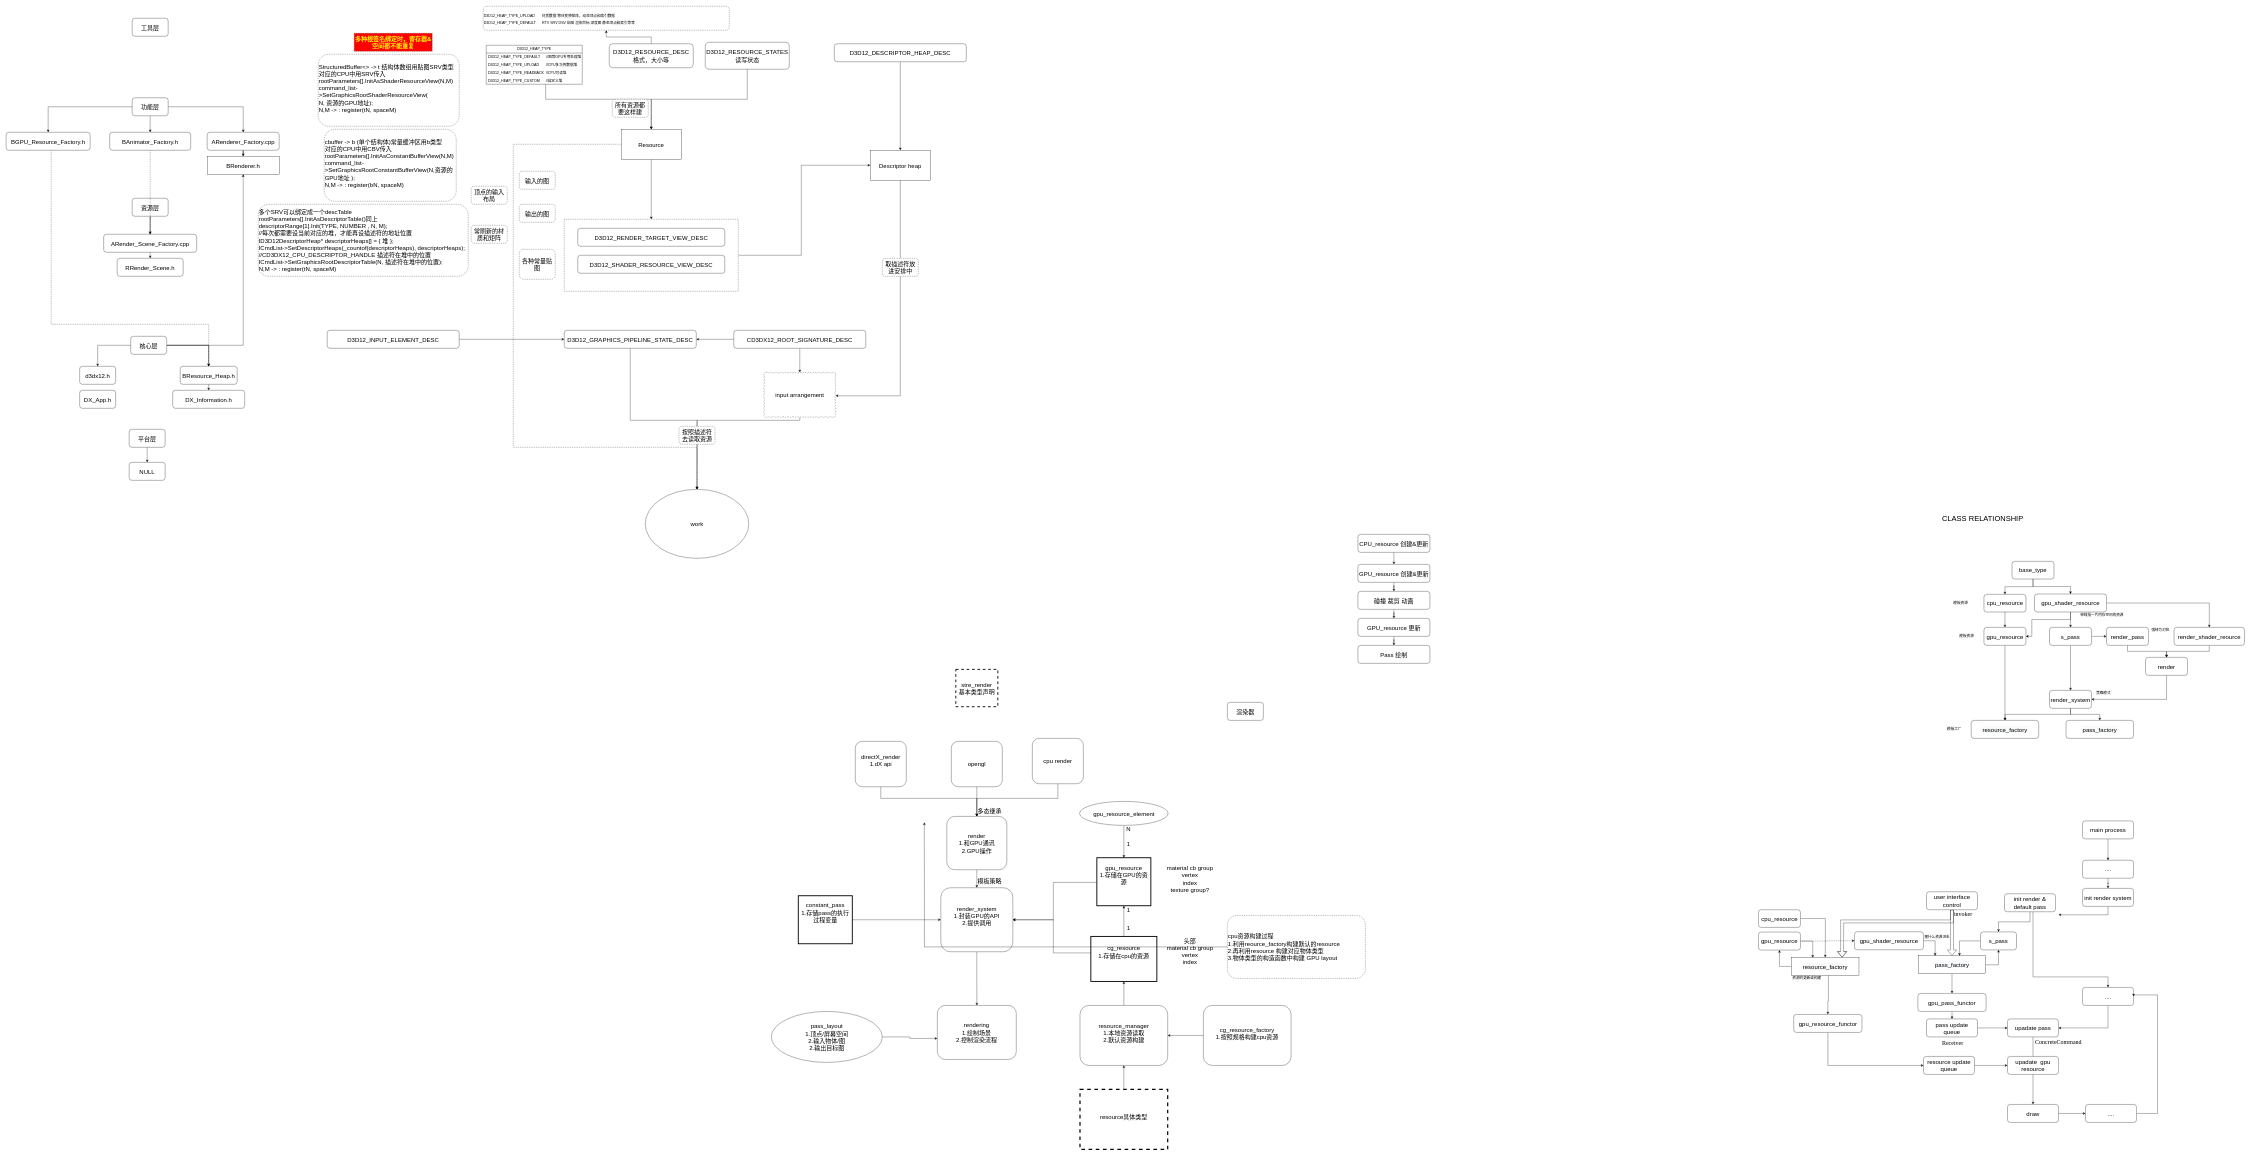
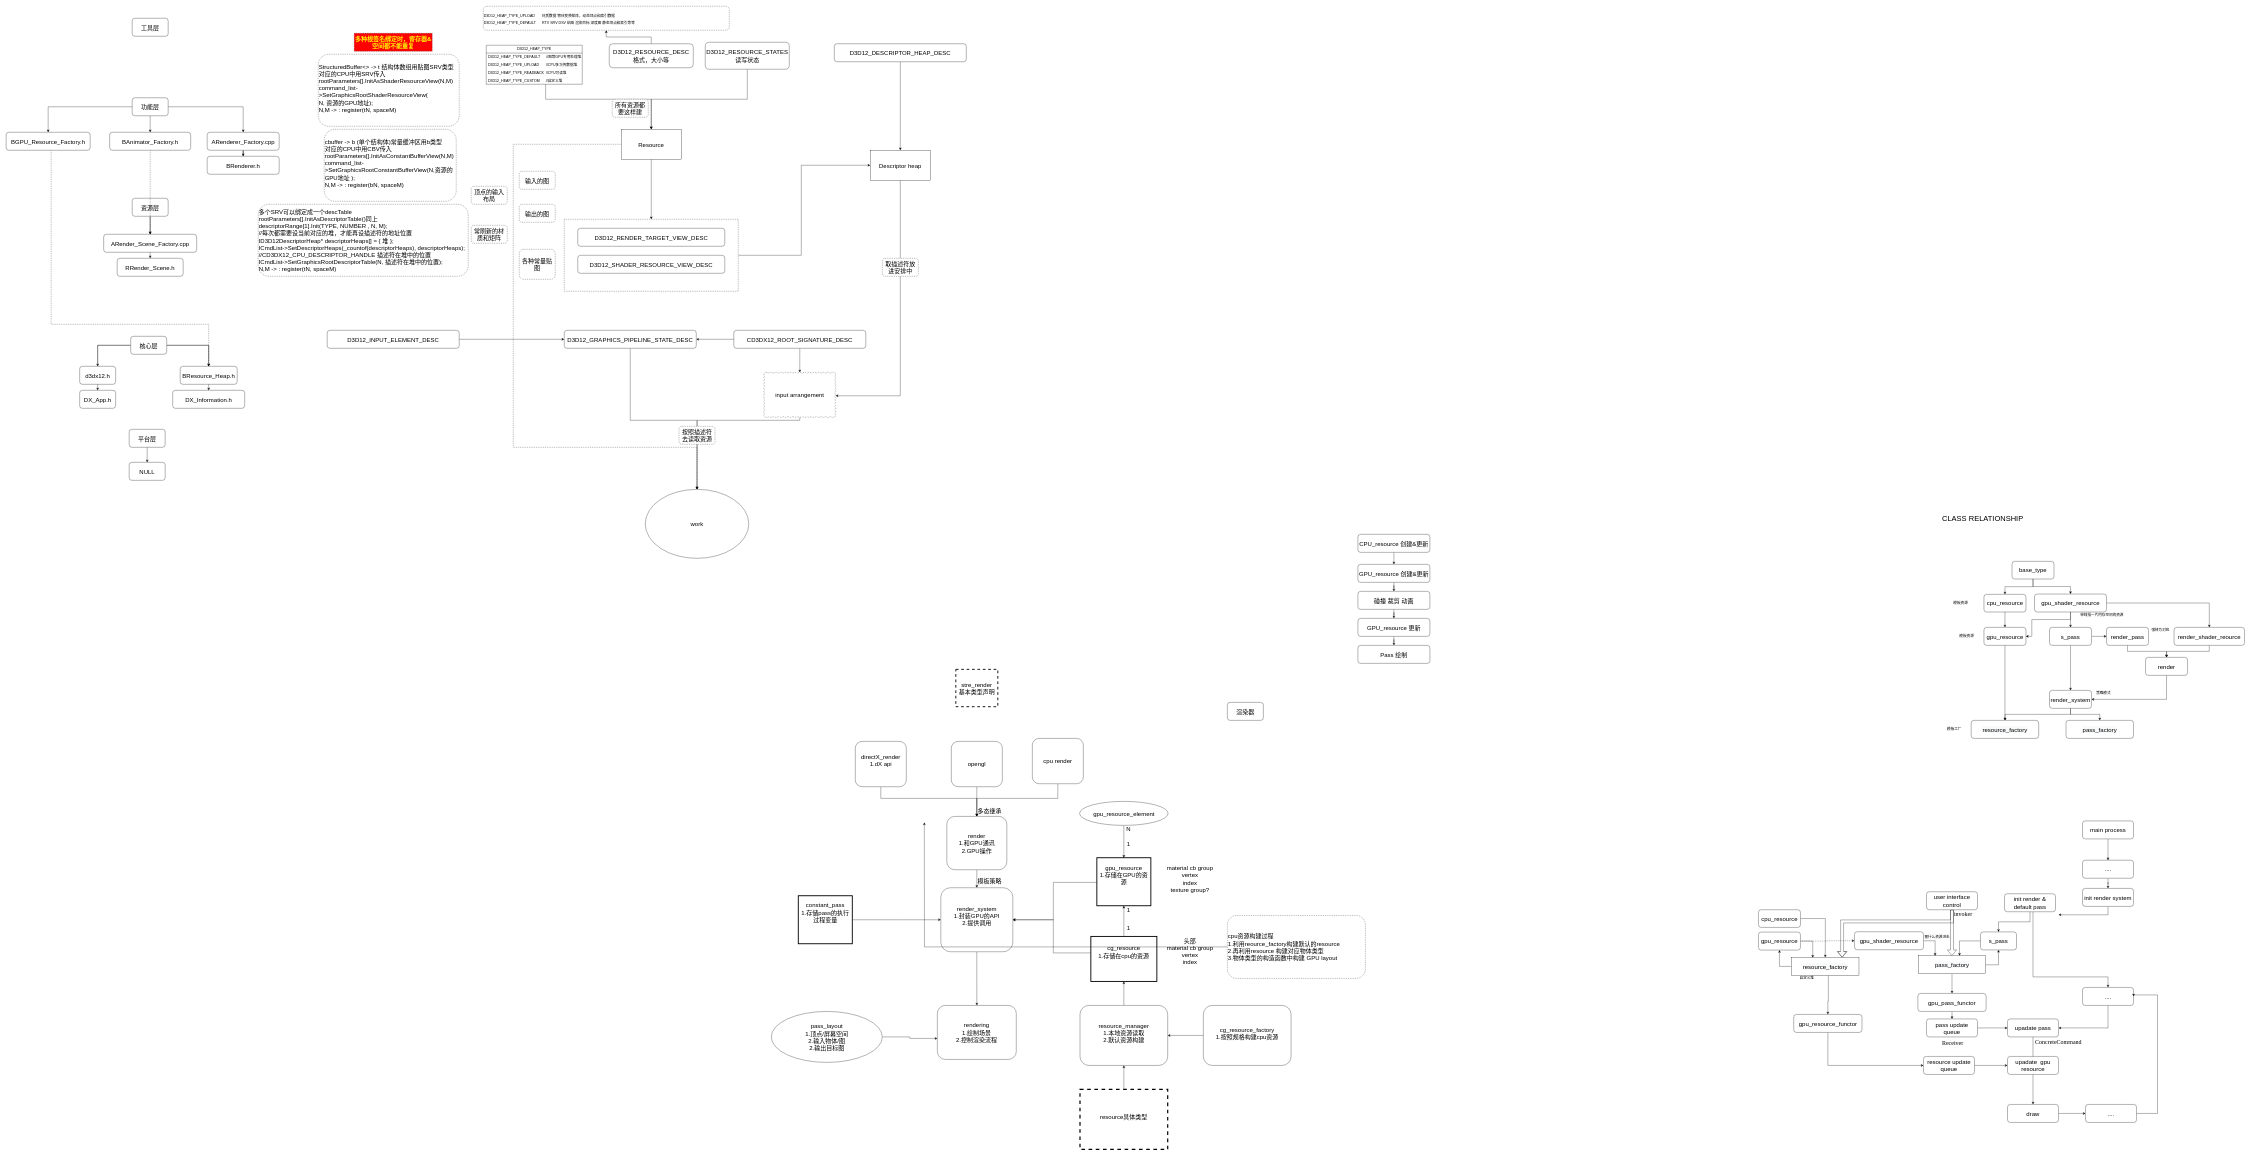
node "BRenderer.h": shape rectangle -> rounded rectangle
edge "核心层" -> "BRenderer.h": now "核心层" -> "DX_App.h"
node "资源的更新或构建": label "资源的更新或构建" -> "自定义堆"
